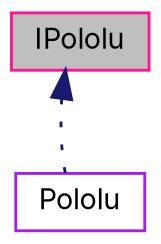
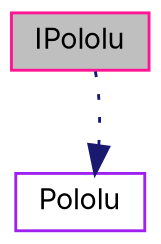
edge "Pololu" -> "IPololu": reversed
